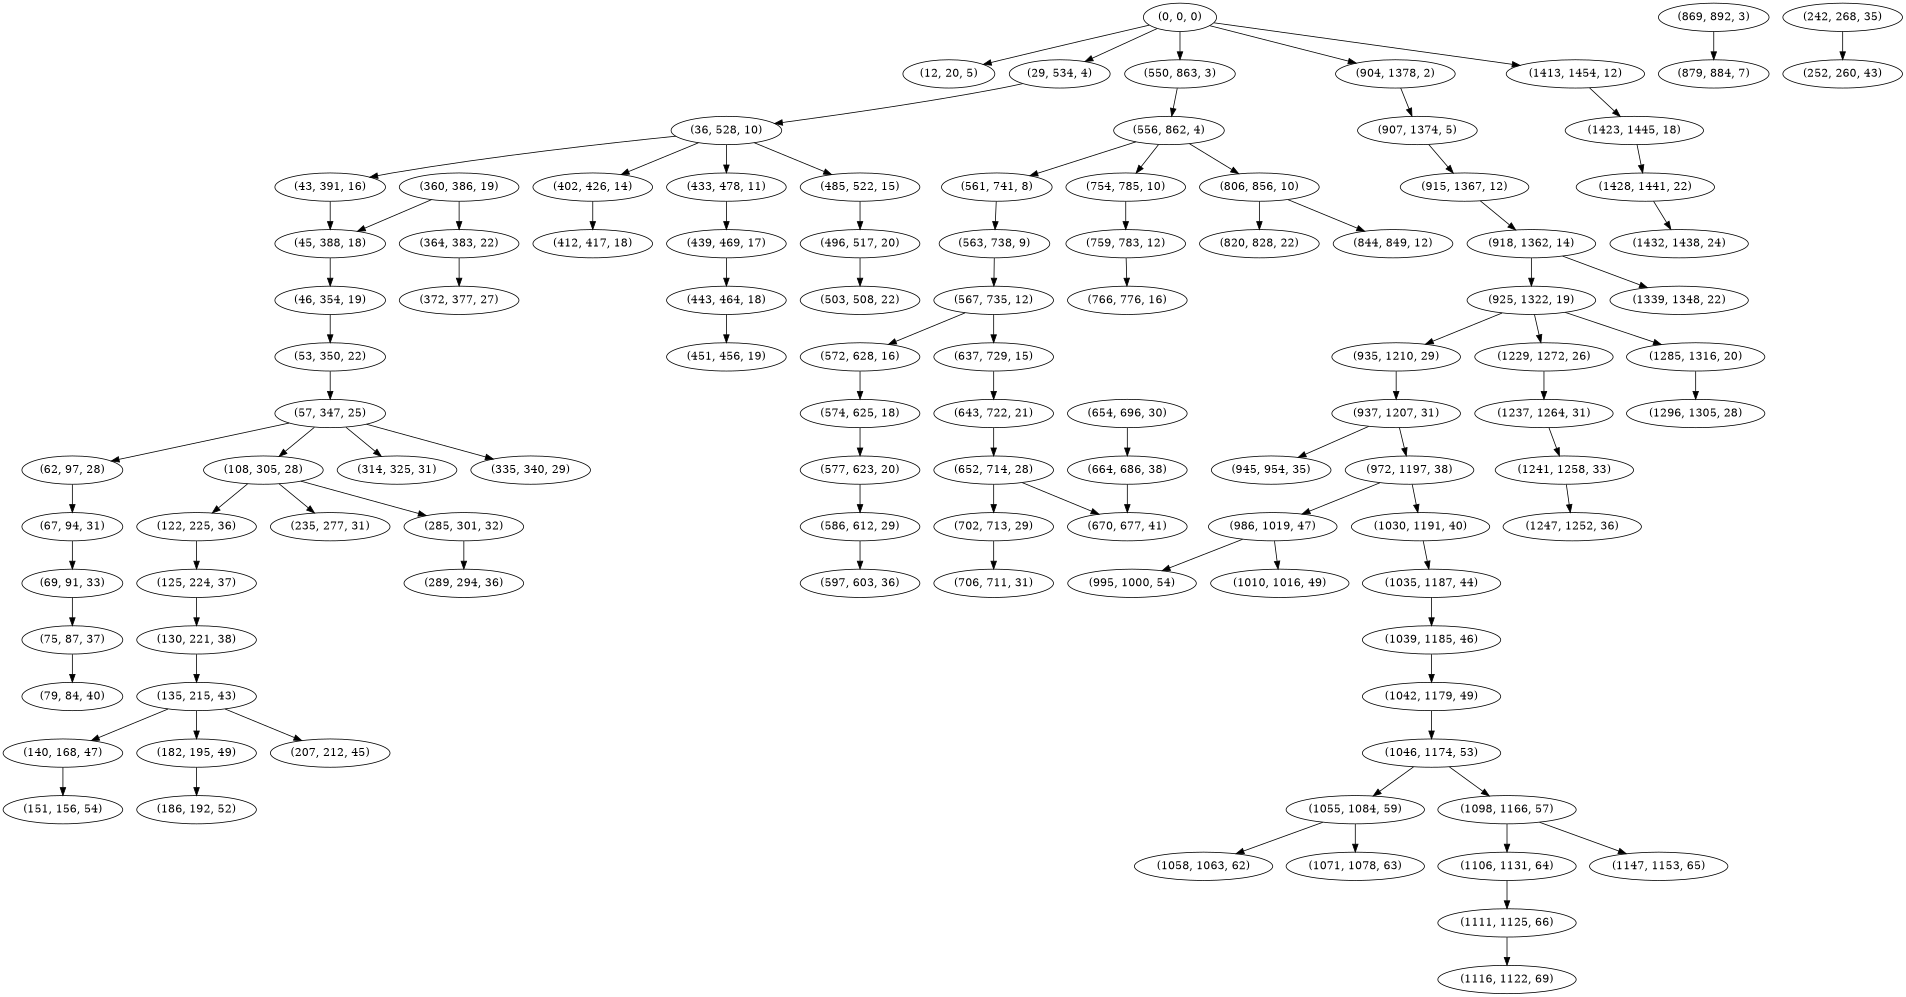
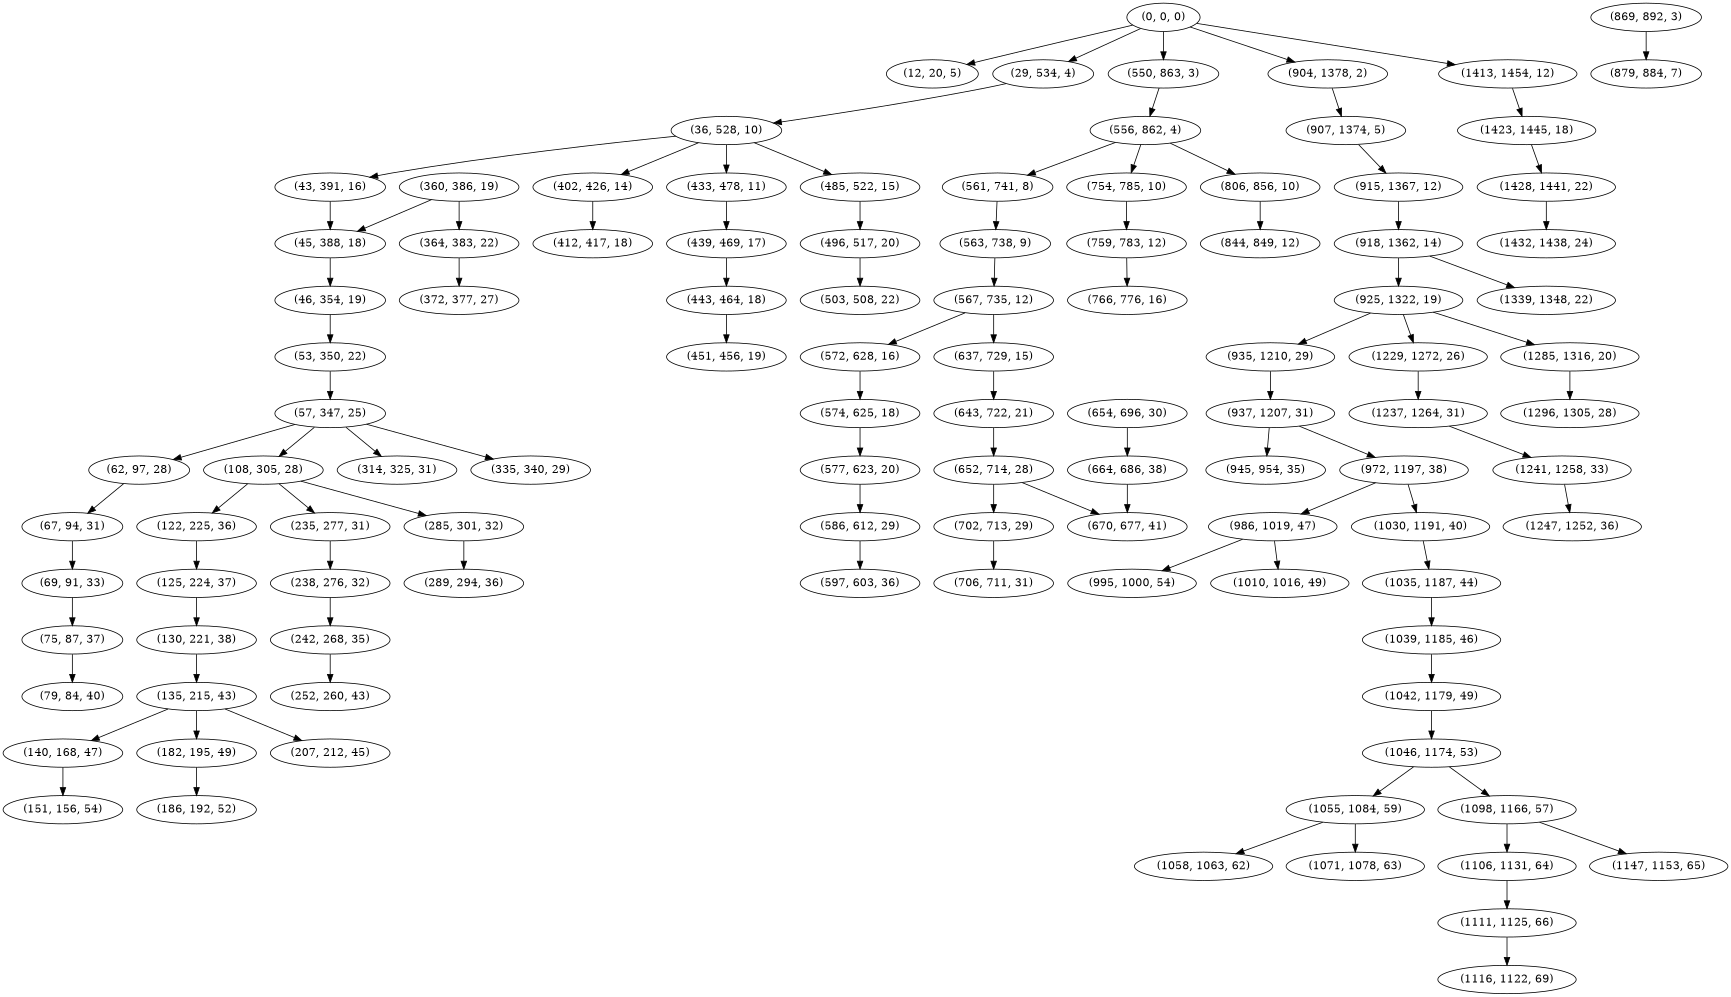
node "(820, 828, 22)": removed
node "(238, 276, 32)": added
